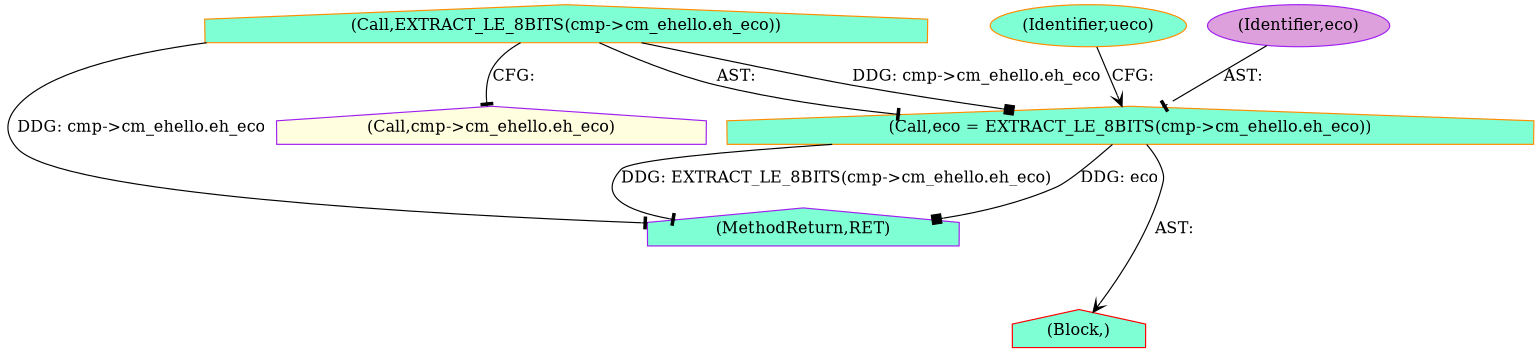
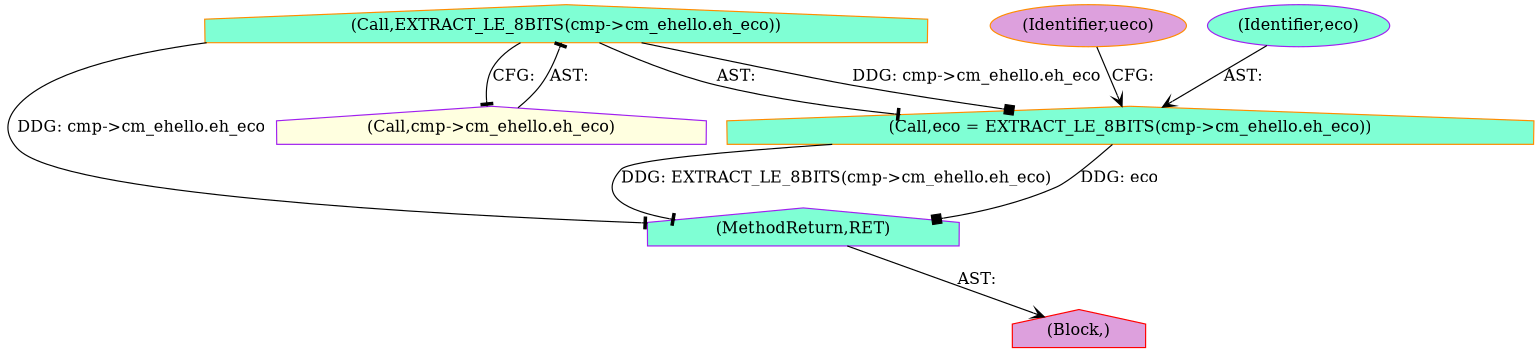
node "(Identifier,ueco)": fillcolor aquamarine -> plum
node "(Identifier,eco)": fillcolor plum -> aquamarine
edge "(Identifier,eco)" -> "(Call,eco = EXTRACT_LE_8BITS(cmp->cm_ehello.eh_eco))": arrowhead tee -> vee
edge "(Call,cmp->cm_ehello.eh_eco)" -> "(Call,EXTRACT_LE_8BITS(cmp->cm_ehello.eh_eco))": added, label "AST:"
edge "(Call,eco = EXTRACT_LE_8BITS(cmp->cm_ehello.eh_eco))" -> "(Block,)": now "(MethodReturn,RET)" -> "(Block,)"
node "(Block,)": fillcolor aquamarine -> plum
